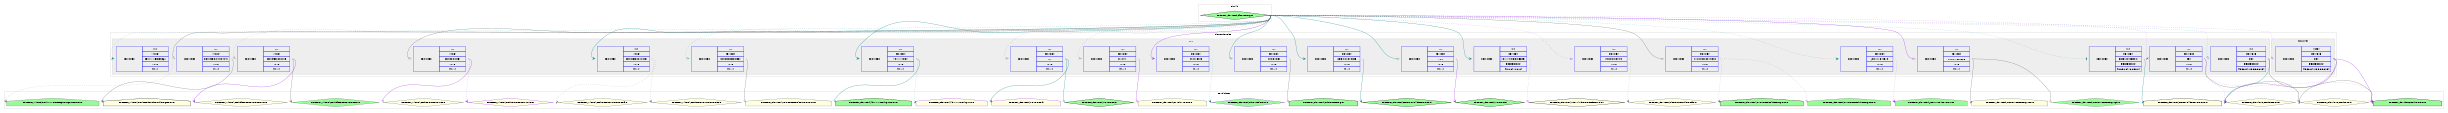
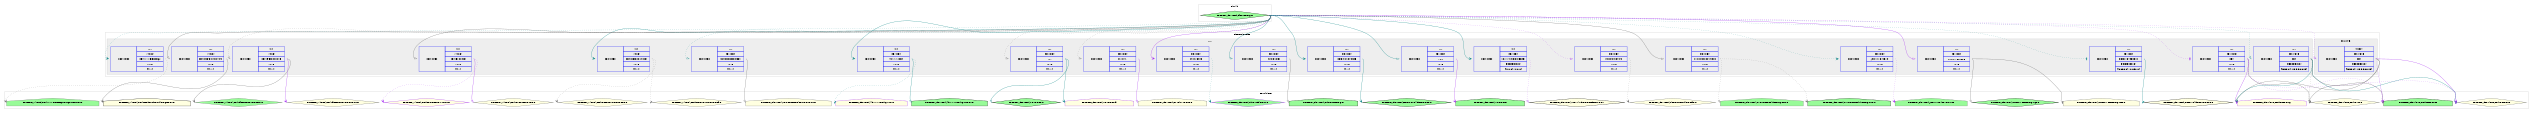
node "portage://dev-perl/Moo-2.5.5": shape diamond -> house
node "portage://dev-perl/HTTP-Message-6.460.0": color gray40 -> black
node "portage://dev-perl/Data-Validate-IP-0.310.0": shape house -> diamond
node "portage://dev-lang/perl-5.38.2-r6": added
